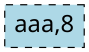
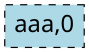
node "aaa,8": label "aaa,8" -> "aaa,0"
